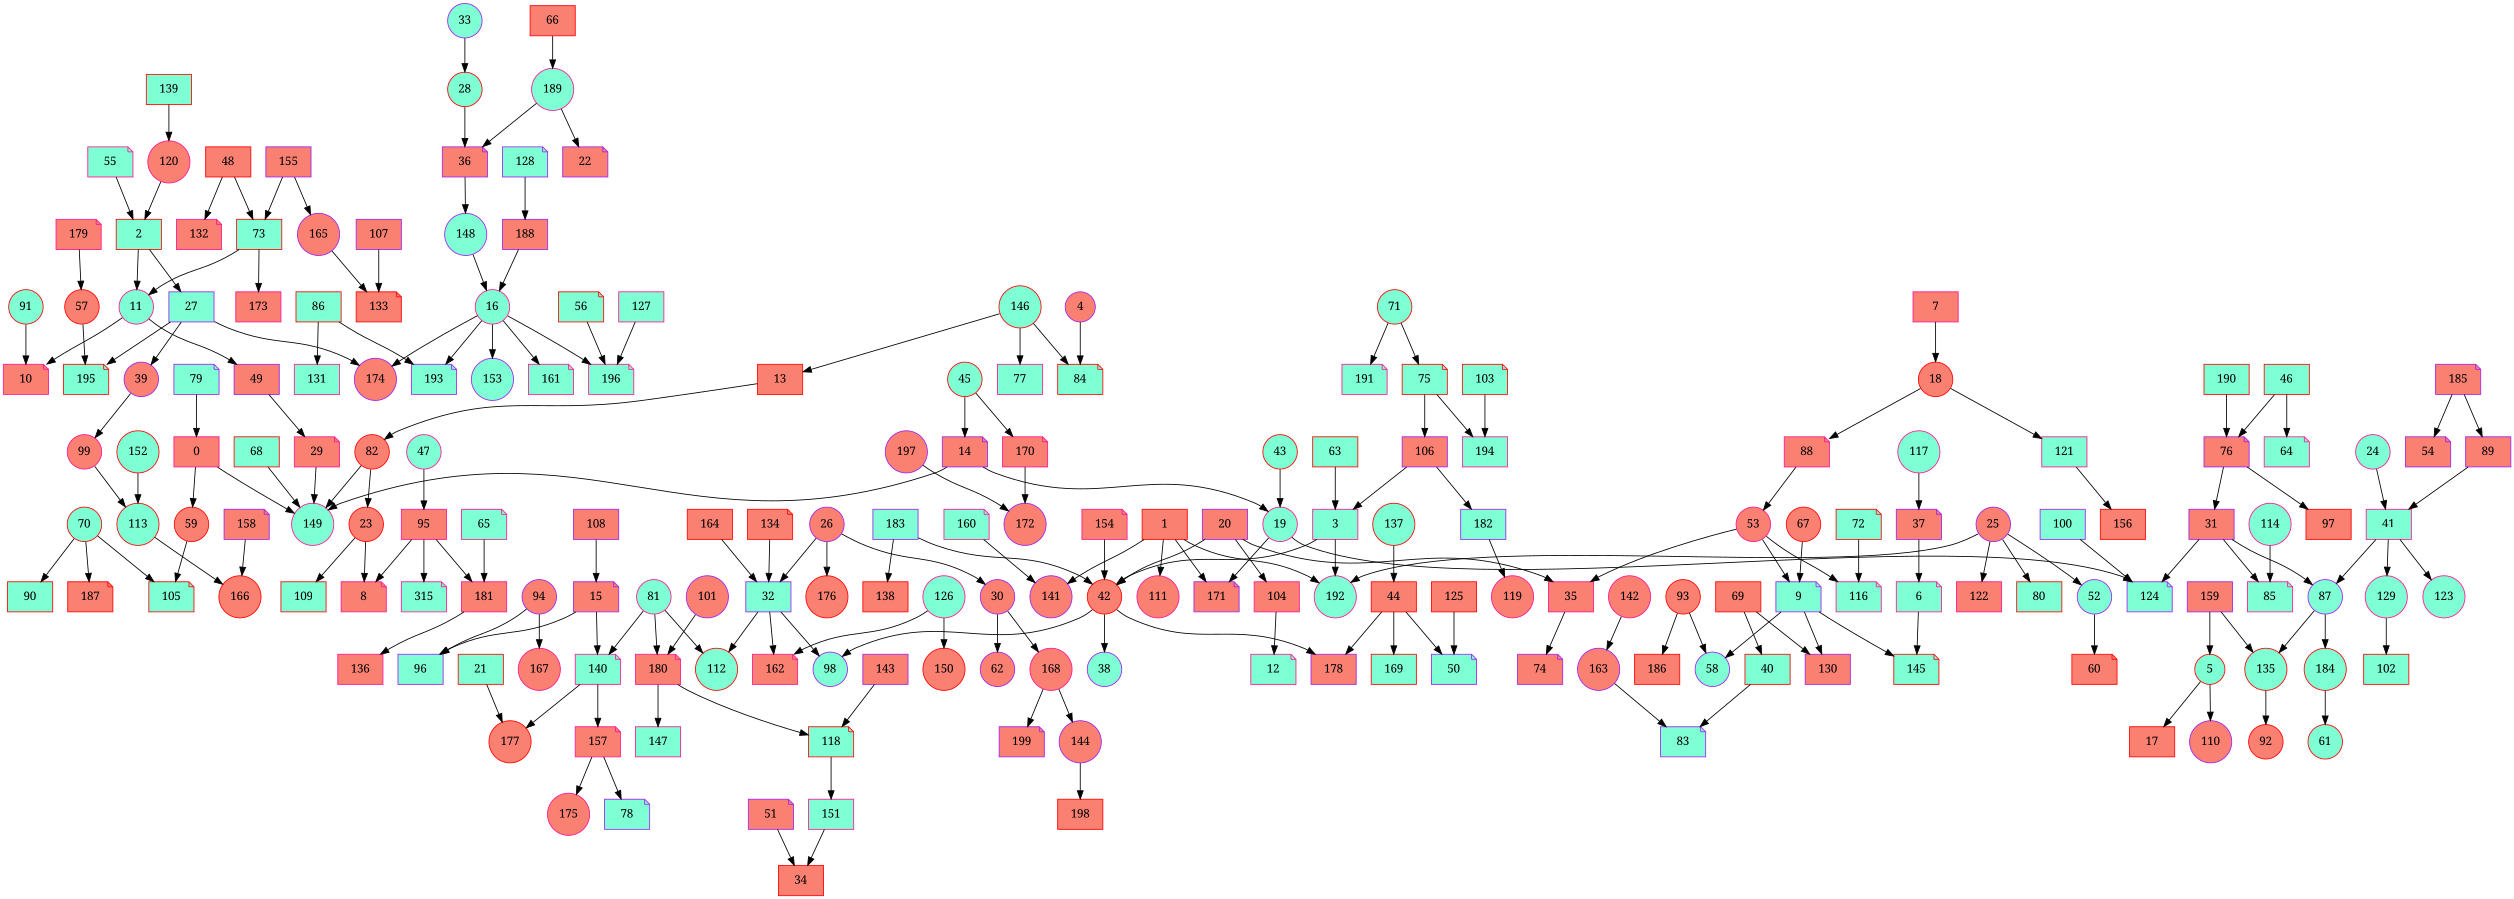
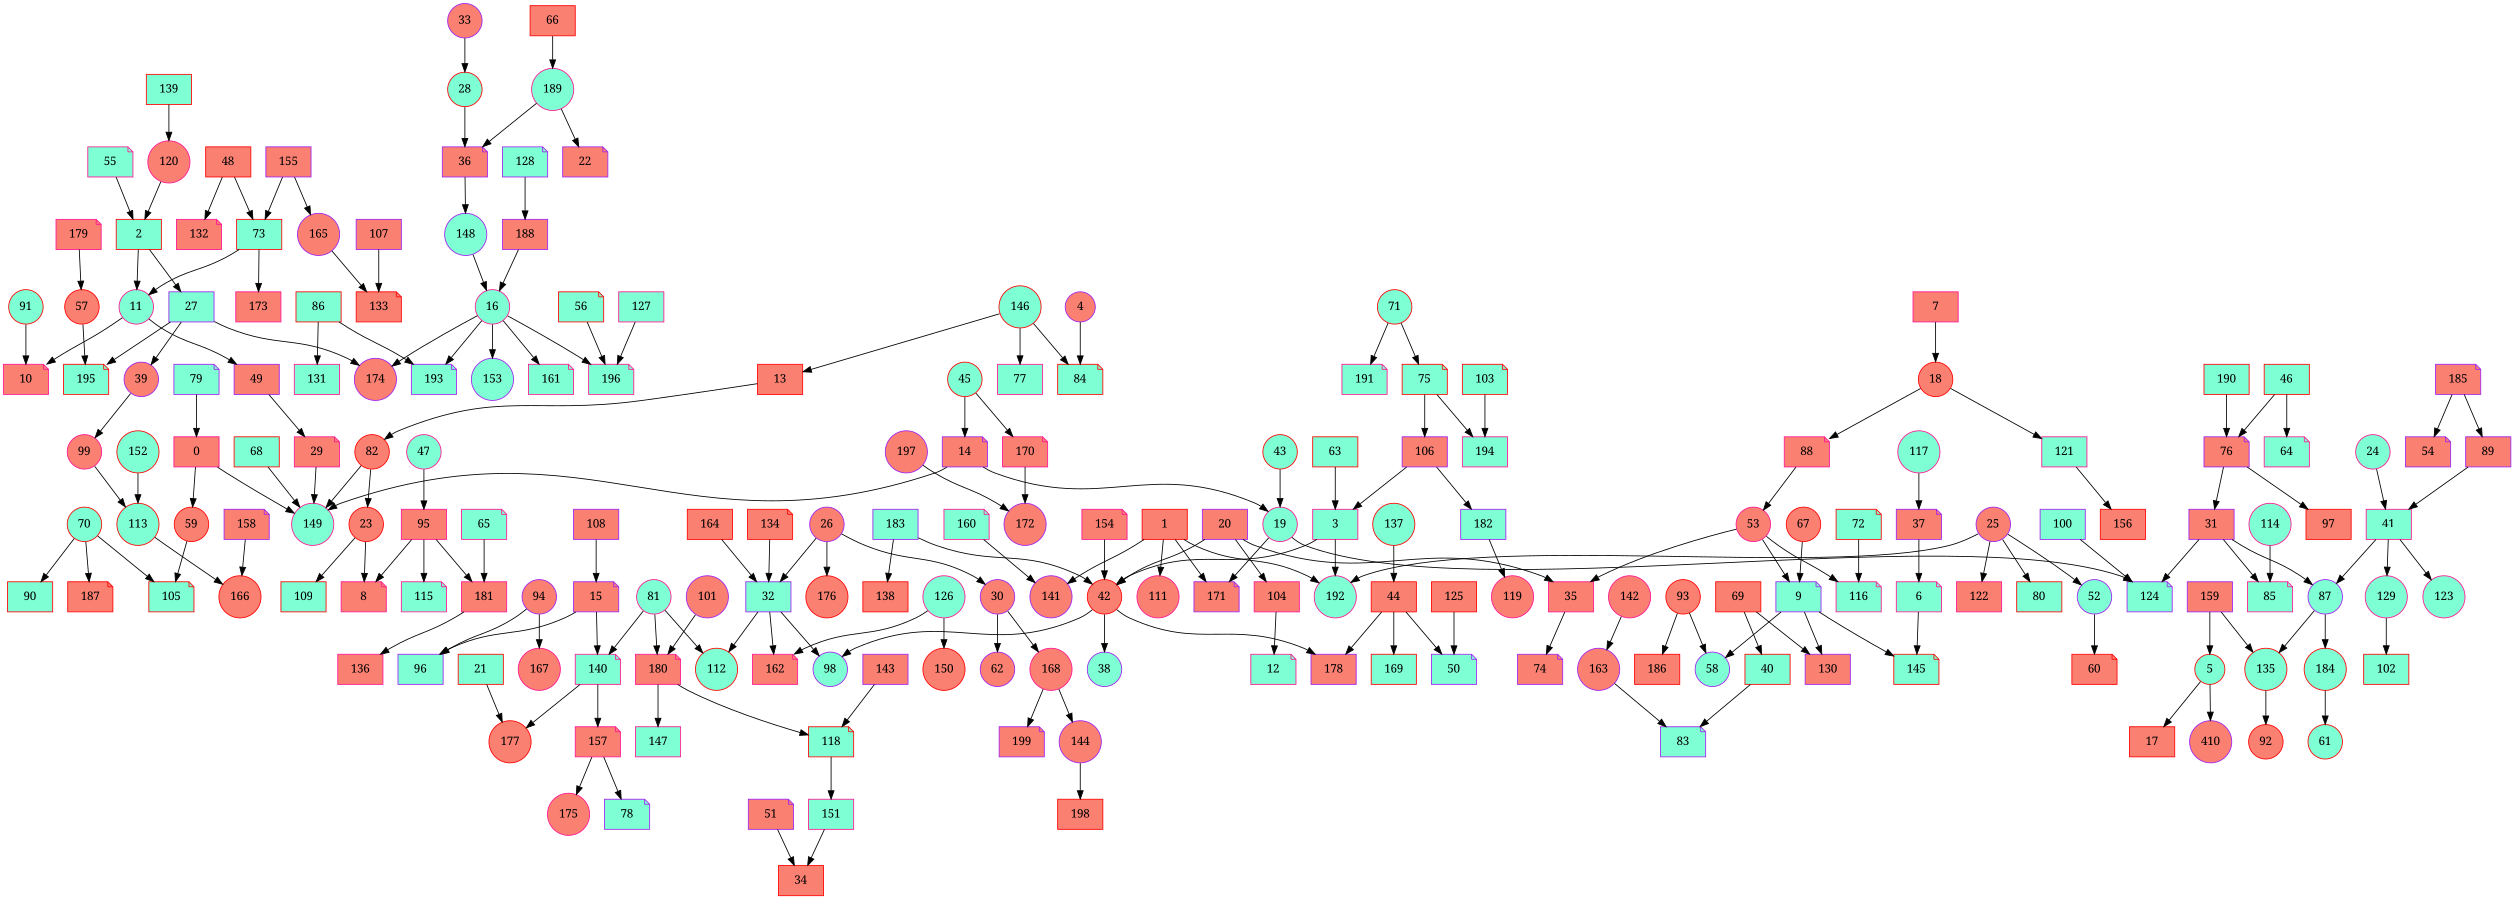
node "33": fillcolor aquamarine -> salmon
node "315": label "315" -> "115"
node "110": label "110" -> "410"
